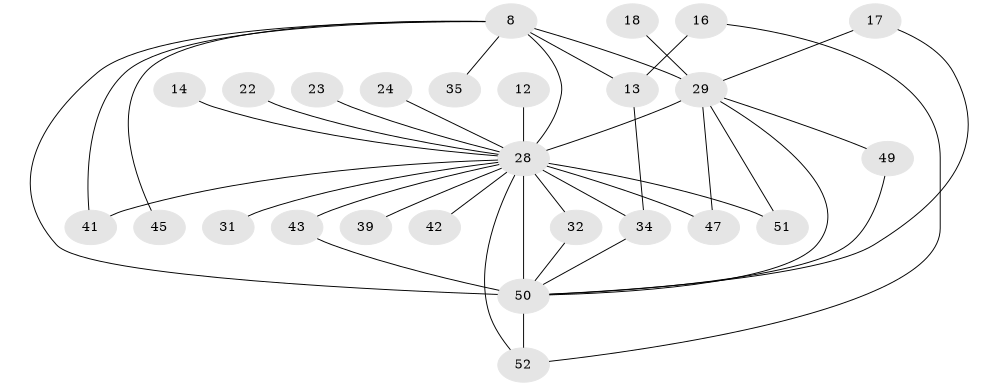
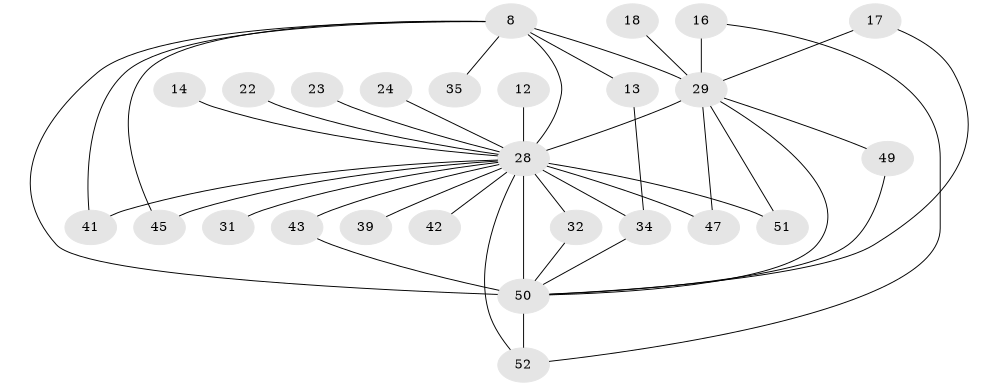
edge "16" -- "13": now "16" -- "29"
edge "28" -- "45": added
